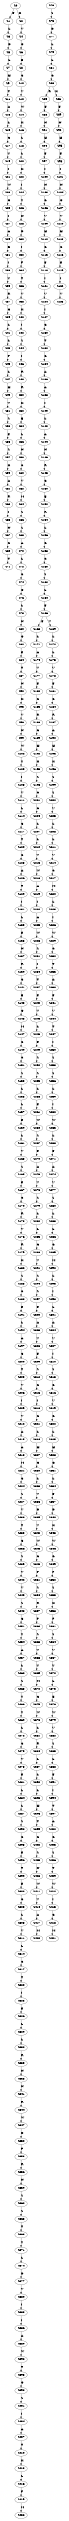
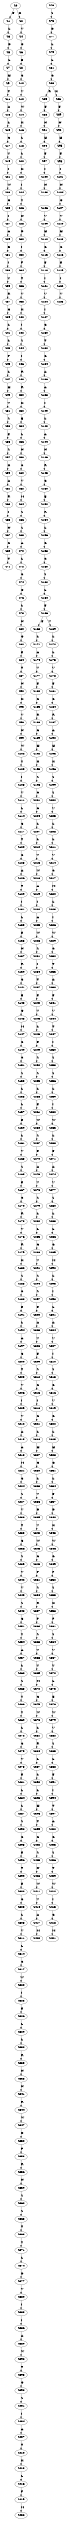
edge "S103" -> "S106": removed, label "G"
edge "S317" -> "S320": label "T" -> "W"
